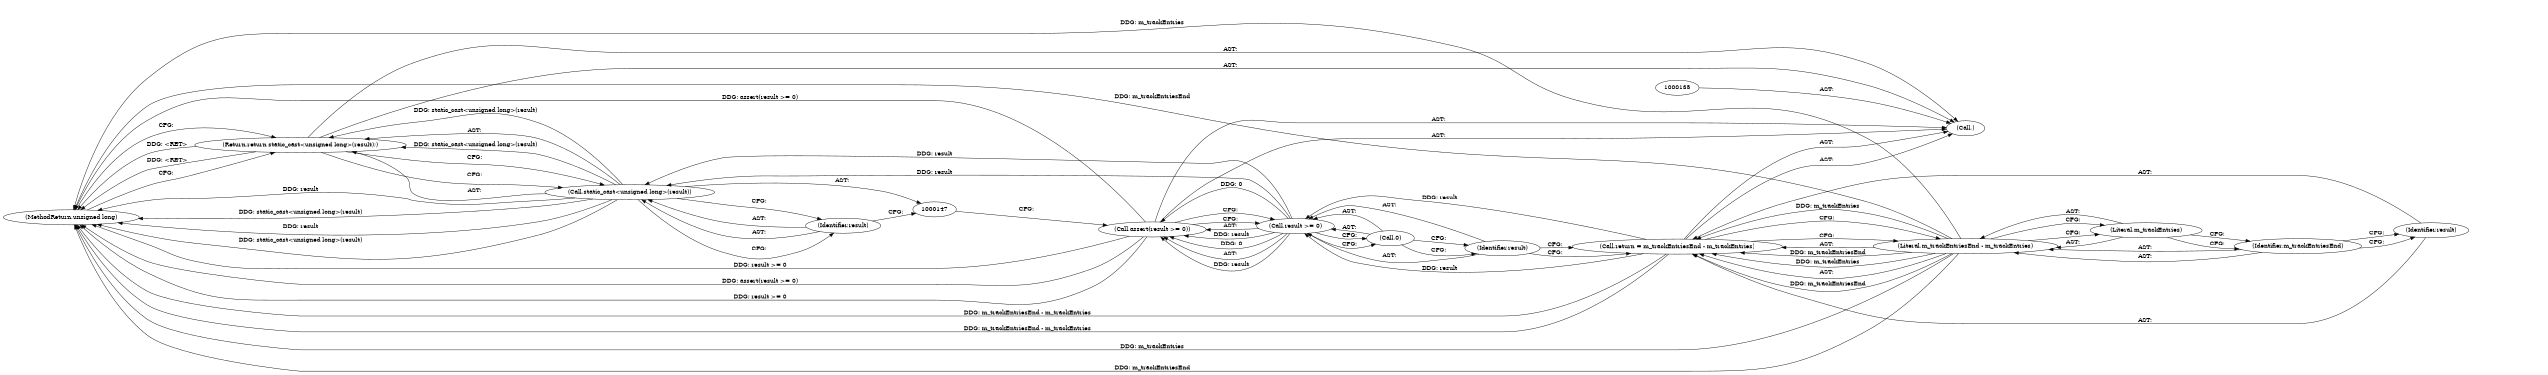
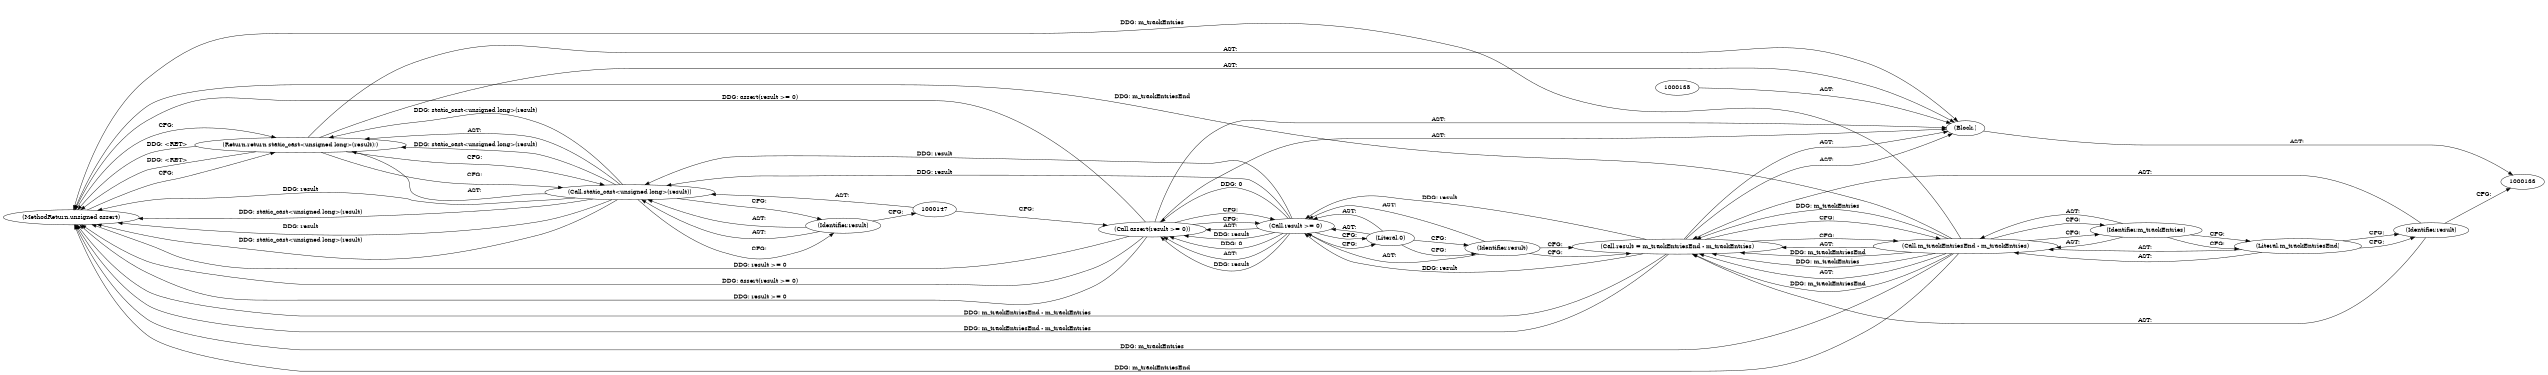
node "(Call,)": label "(Call,)" -> "(Block,)"
node "1000133": added
edge "(Call,static_cast<unsigned long>(result))" -> "1000147": reversed
node "(MethodReturn,unsigned long)": label "(MethodReturn,unsigned long)" -> "(MethodReturn,unsigned assert)"
node "(Literal,m_trackEntries)": label "(Literal,m_trackEntries)" -> "(Identifier,m_trackEntries)"
node "(Call,0)": label "(Call,0)" -> "(Literal,0)"
node "(Literal,m_trackEntriesEnd - m_trackEntries)": label "(Literal,m_trackEntriesEnd - m_trackEntries)" -> "(Call,m_trackEntriesEnd - m_trackEntries)"
node "(Identifier,m_trackEntriesEnd)": label "(Identifier,m_trackEntriesEnd)" -> "(Literal,m_trackEntriesEnd)"
node "(Call,return = m_trackEntriesEnd - m_trackEntries)": label "(Call,return = m_trackEntriesEnd - m_trackEntries)" -> "(Call,result = m_trackEntriesEnd - m_trackEntries)"
